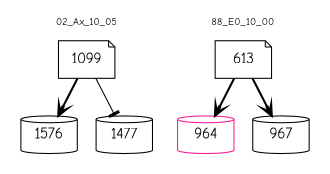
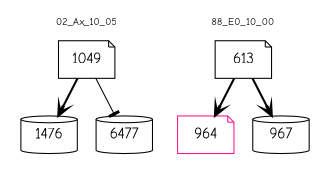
node "1099": label "1099" -> "1049"
node "1576": label "1576" -> "1476"
node "1477": label "1477" -> "6477"
node "964": shape cylinder -> note
